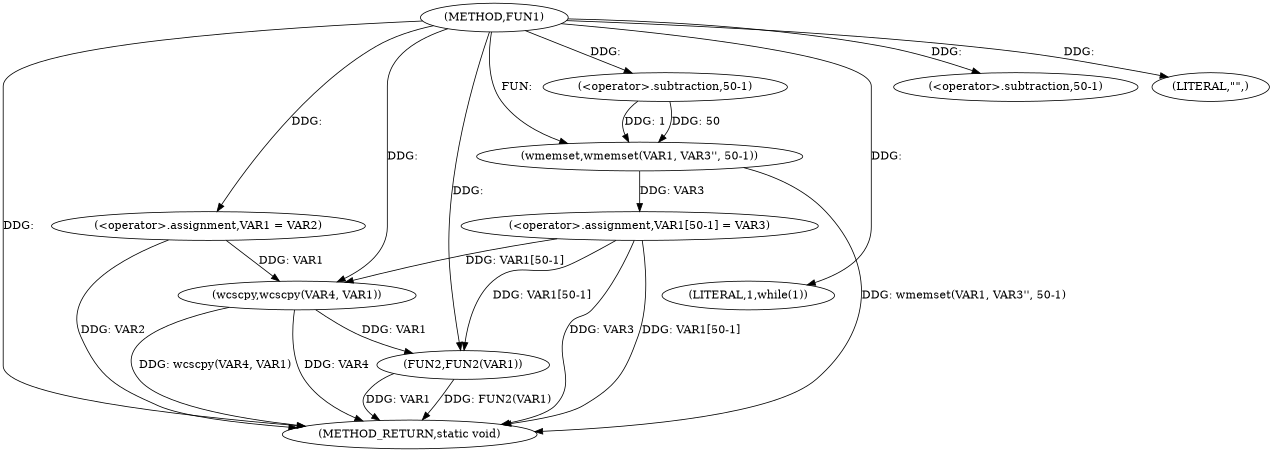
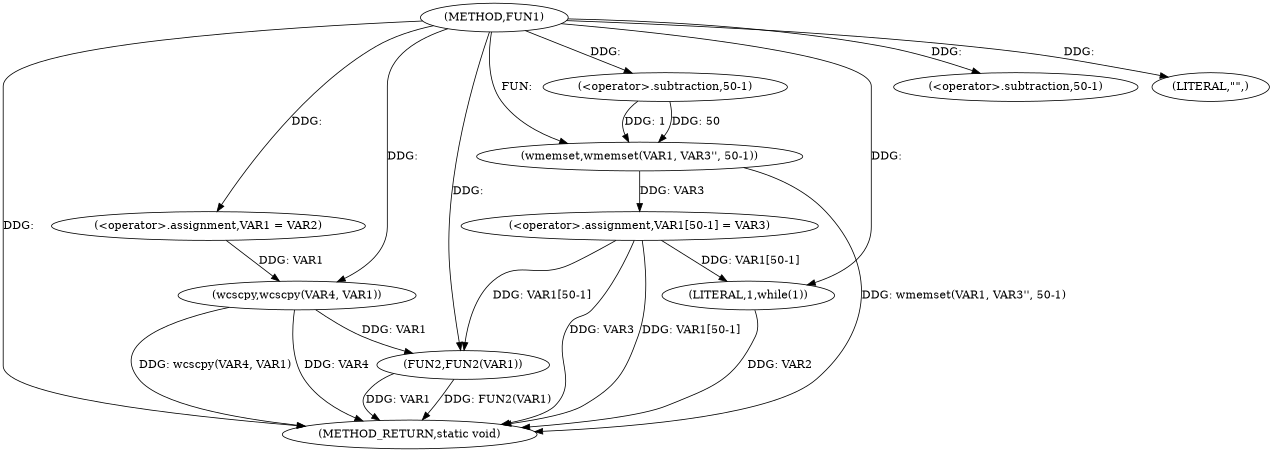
edge "(<operator>.assignment,VAR1[50-1] = VAR3)" -> "(wcscpy,wcscpy(VAR4, VAR1))": now "(<operator>.assignment,VAR1[50-1] = VAR3)" -> "(LITERAL,1,while(1))"
edge "(<operator>.assignment,VAR1 = VAR2)" -> "(METHOD_RETURN,static void)": now "(LITERAL,1,while(1))" -> "(METHOD_RETURN,static void)"
